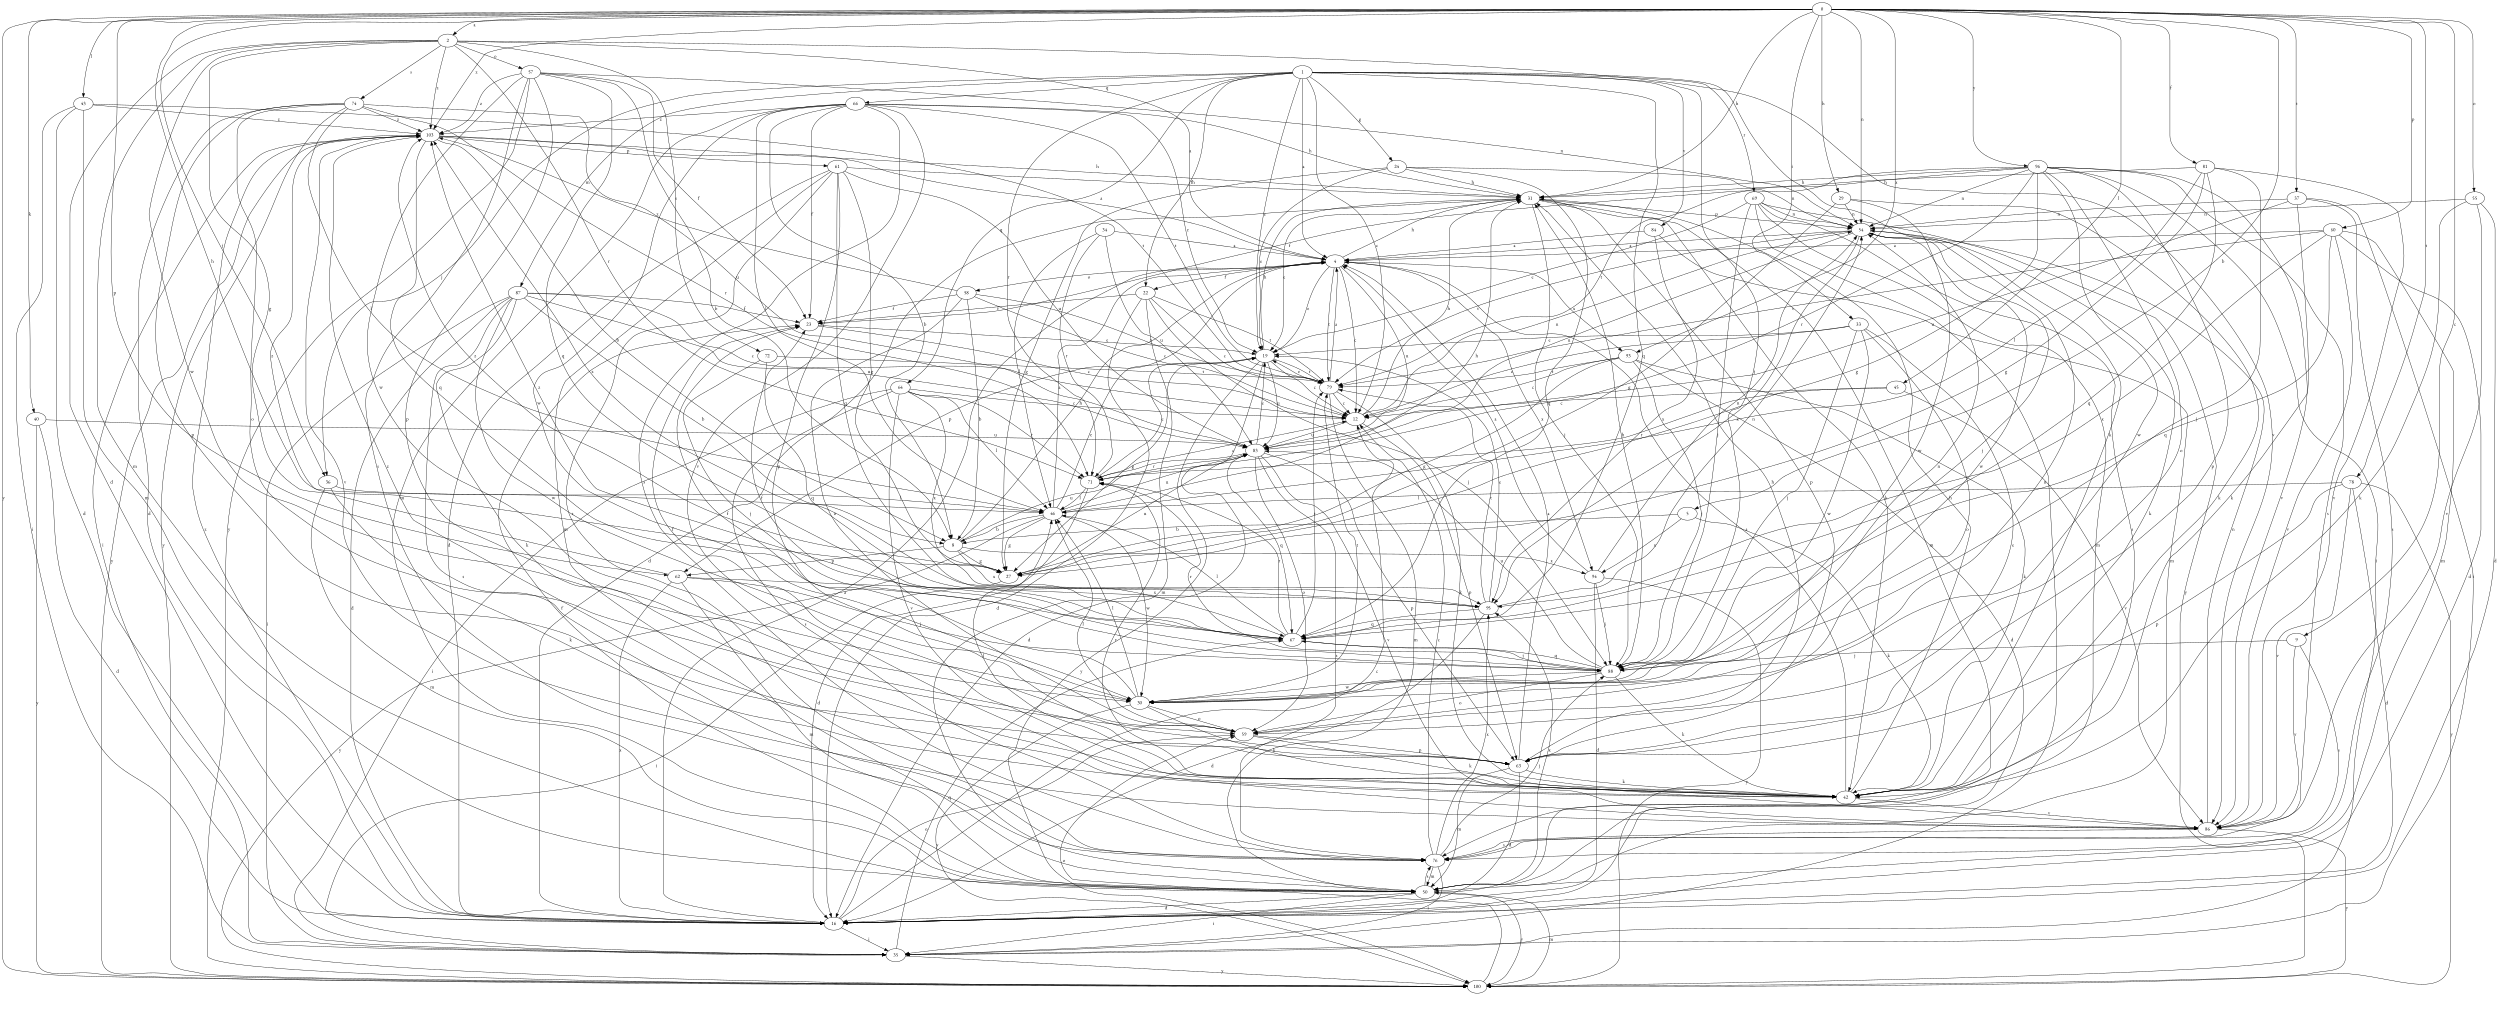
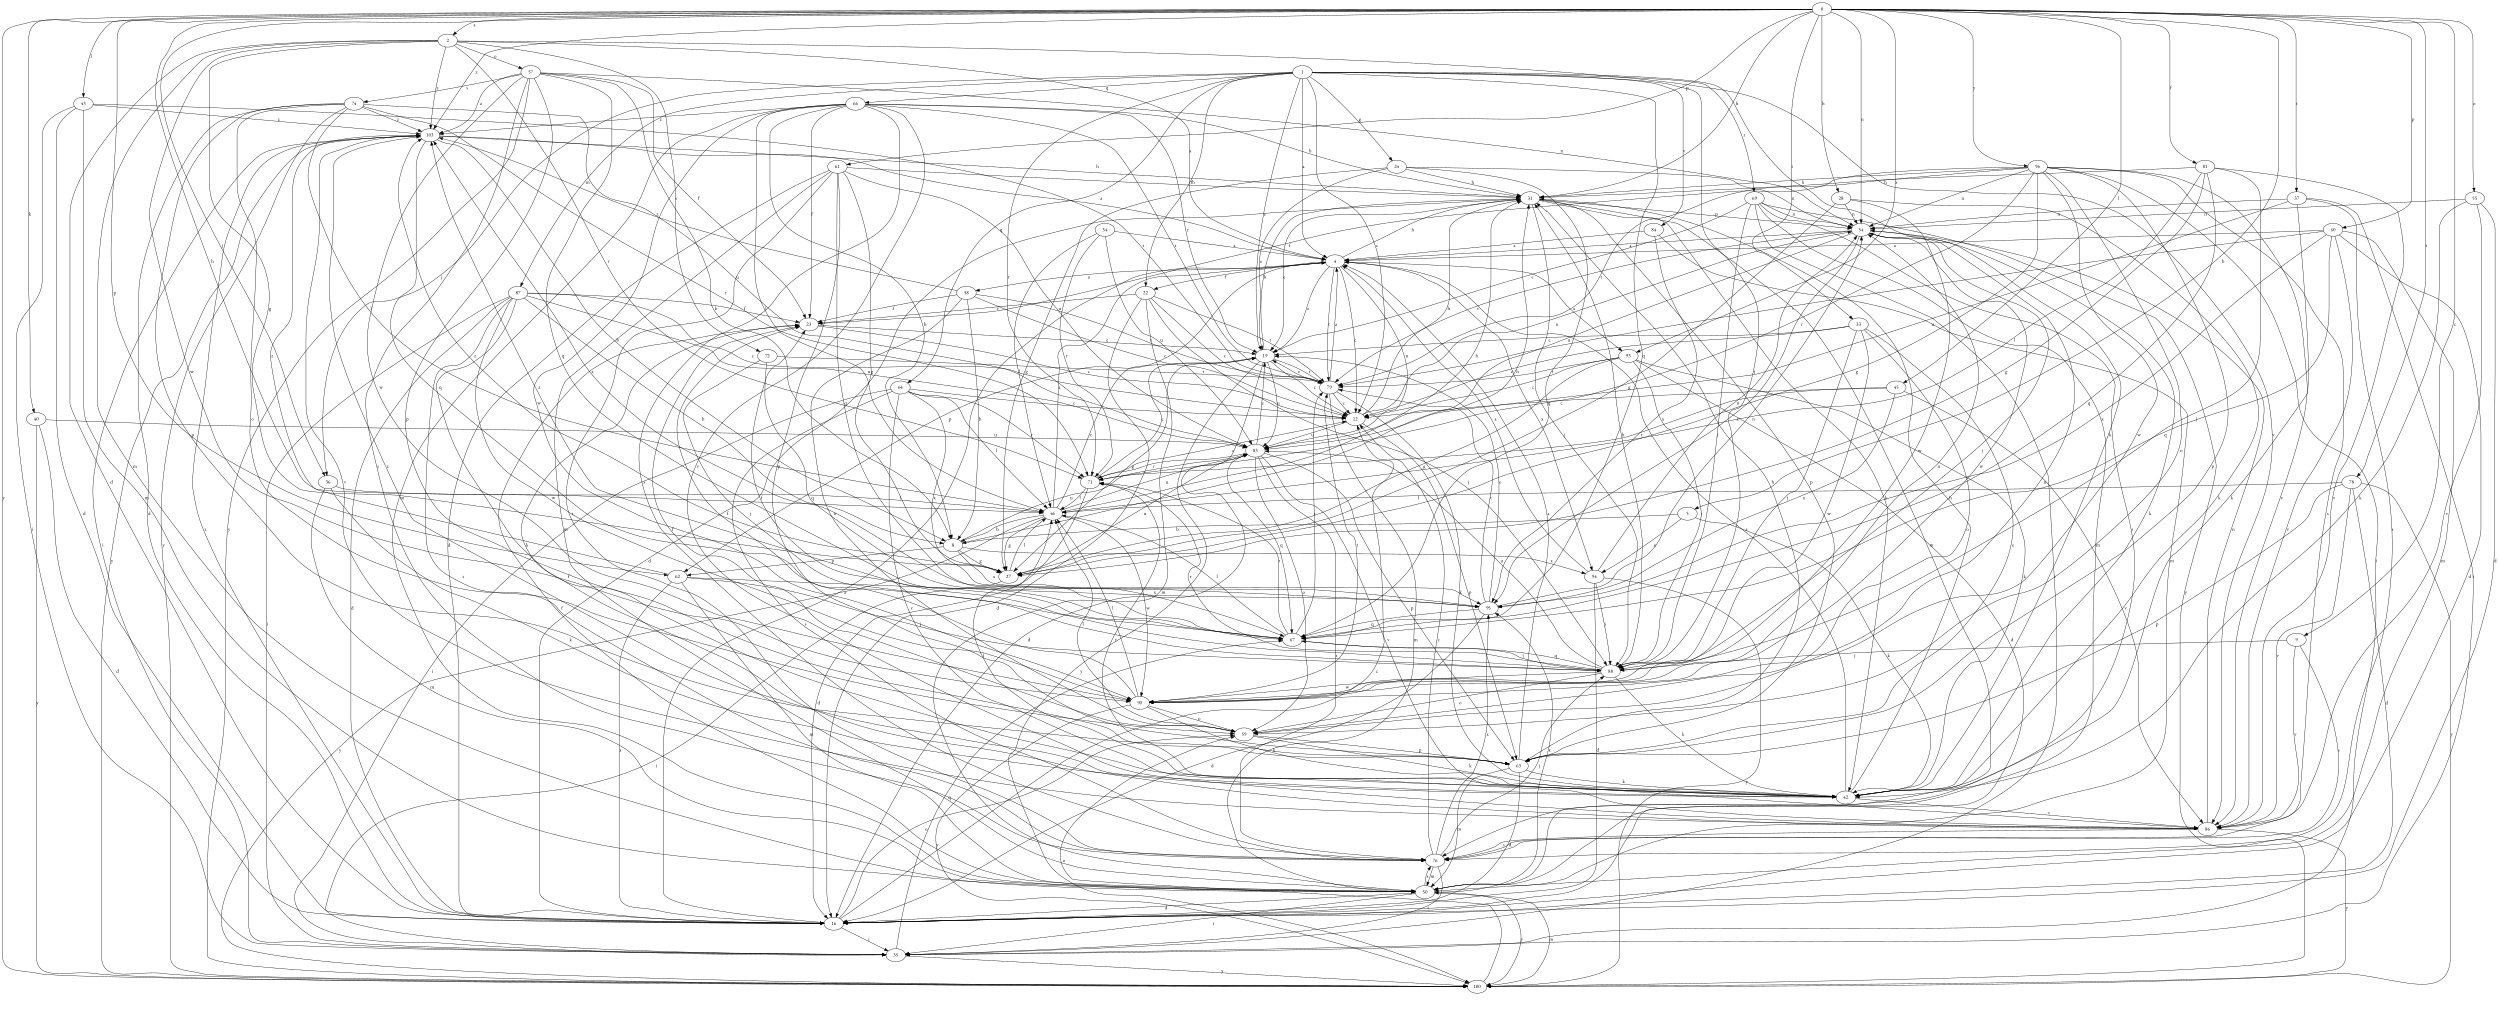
edge "2" -> "74": now "57" -> "74"
edge "103" -> "61": now "0" -> "61"
node "29": label "29" -> "28"
edge "8" -> "4": now "8" -> "31"
edge "45" -> "95": added, label "x"
edge "27" -> "46": added, label "l"
node "30": label "30" -> "90"
edge "86" -> "23": added, label "f"
